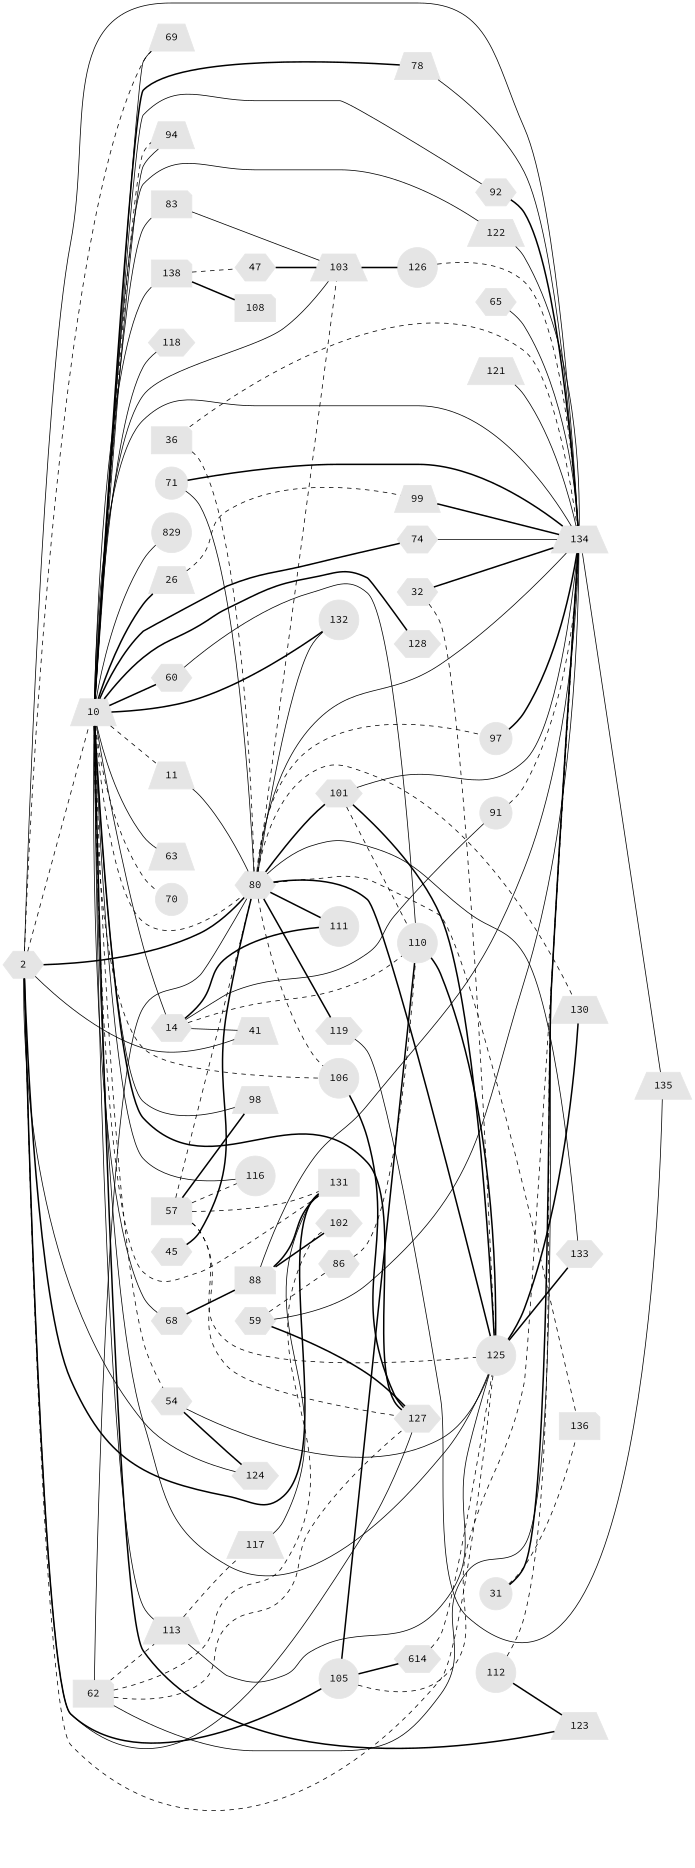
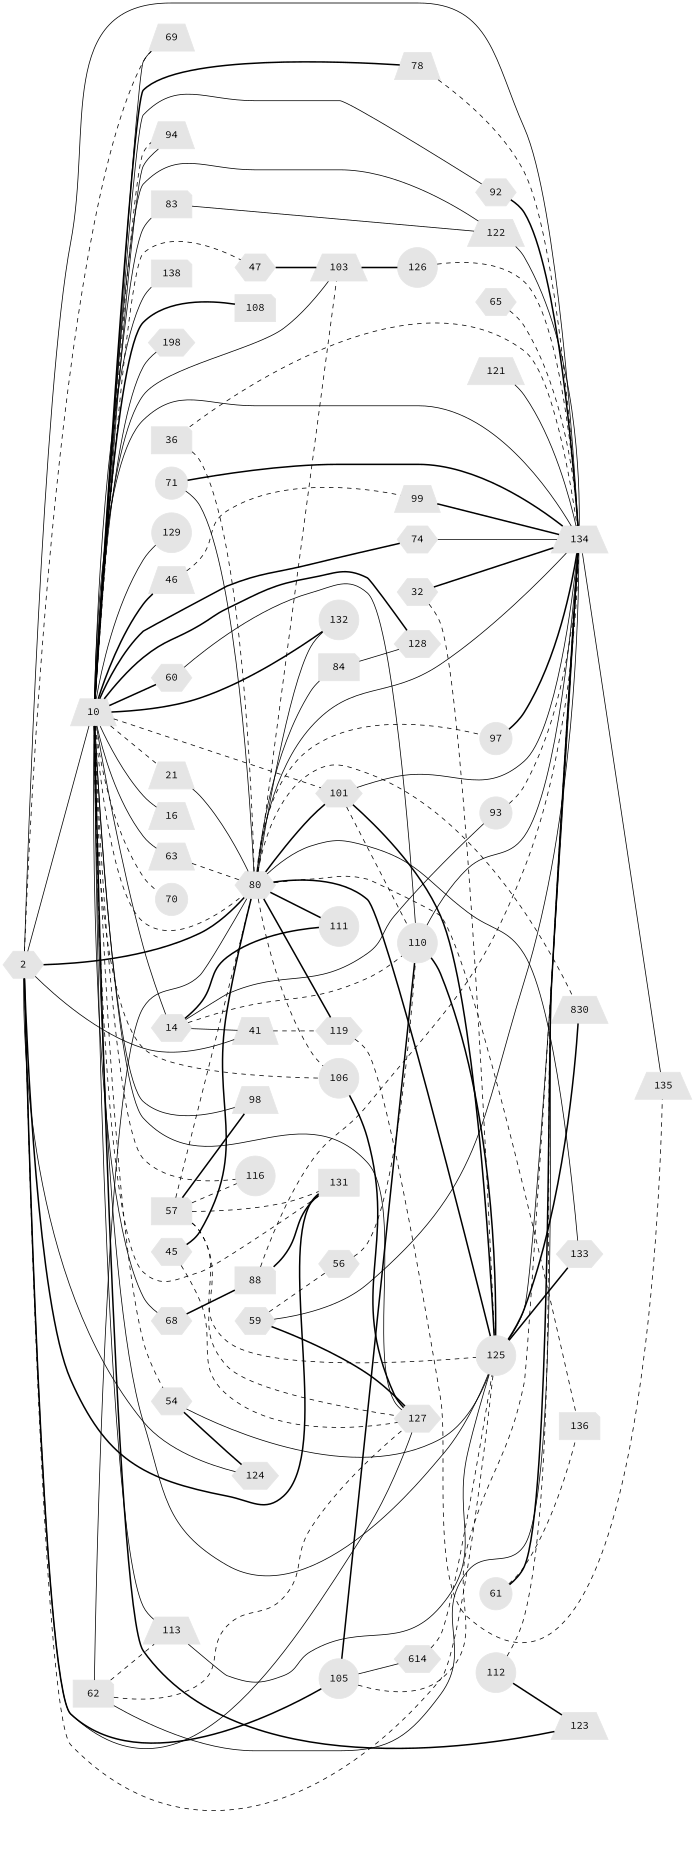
edge "83" -- "103": now "83" -- "122"
edge "47" -- "138": now "47" -- "10"
edge "78" -- "134": style solid -> dashed
edge "138" -- "108": now "10" -- "108"
node "118": label "118" -> "198"
edge "65" -- "134": style solid -> dashed
node "829": label "829" -> "129"
node "26": label "26" -> "46"
node "84": added
edge "10" -- "101": added
edge "134" -- "110": added
node "11": label "11" -> "21"
node "91": label "91" -> "93"
node "16": added
edge "10" -- "2": style dashed -> solid
edge "63" -- "80": added
edge "134" -- "88": style solid -> dashed
edge "134" -- "125": added
edge "10" -- "116": style solid -> dashed
node "130": label "130" -> "830"
edge "41" -- "119": added
edge "10" -- "127": style bold -> solid
node "102": removed
node "86": label "86" -> "56"
edge "45" -- "127": added
node "117": removed
node "31": label "31" -> "61"
edge "119" -- "135": style solid -> dashed
edge "614" -- "105": style bold -> solid
